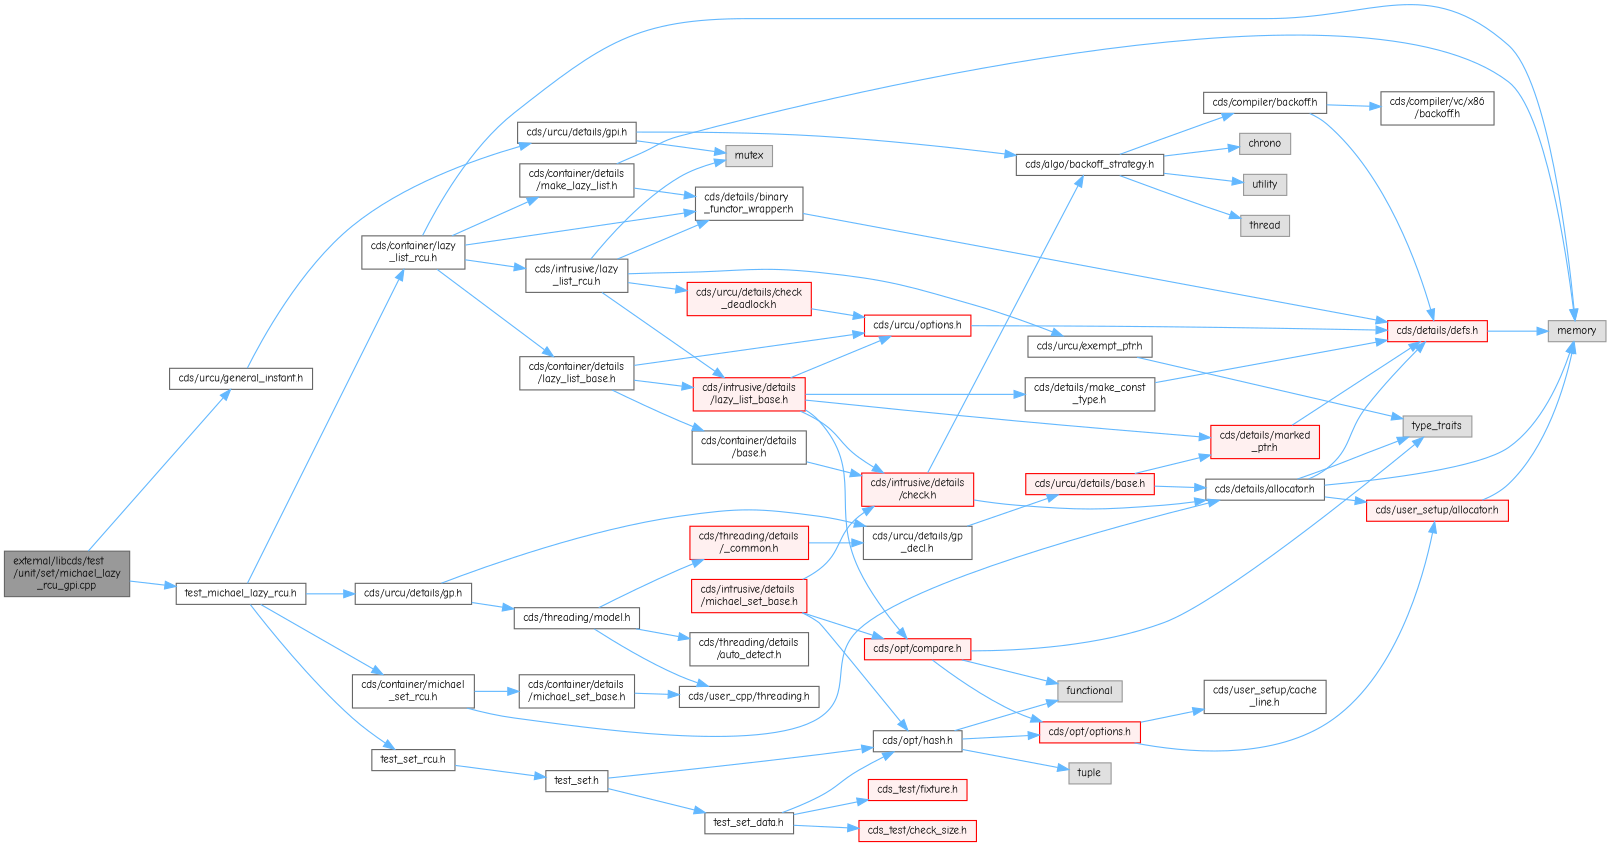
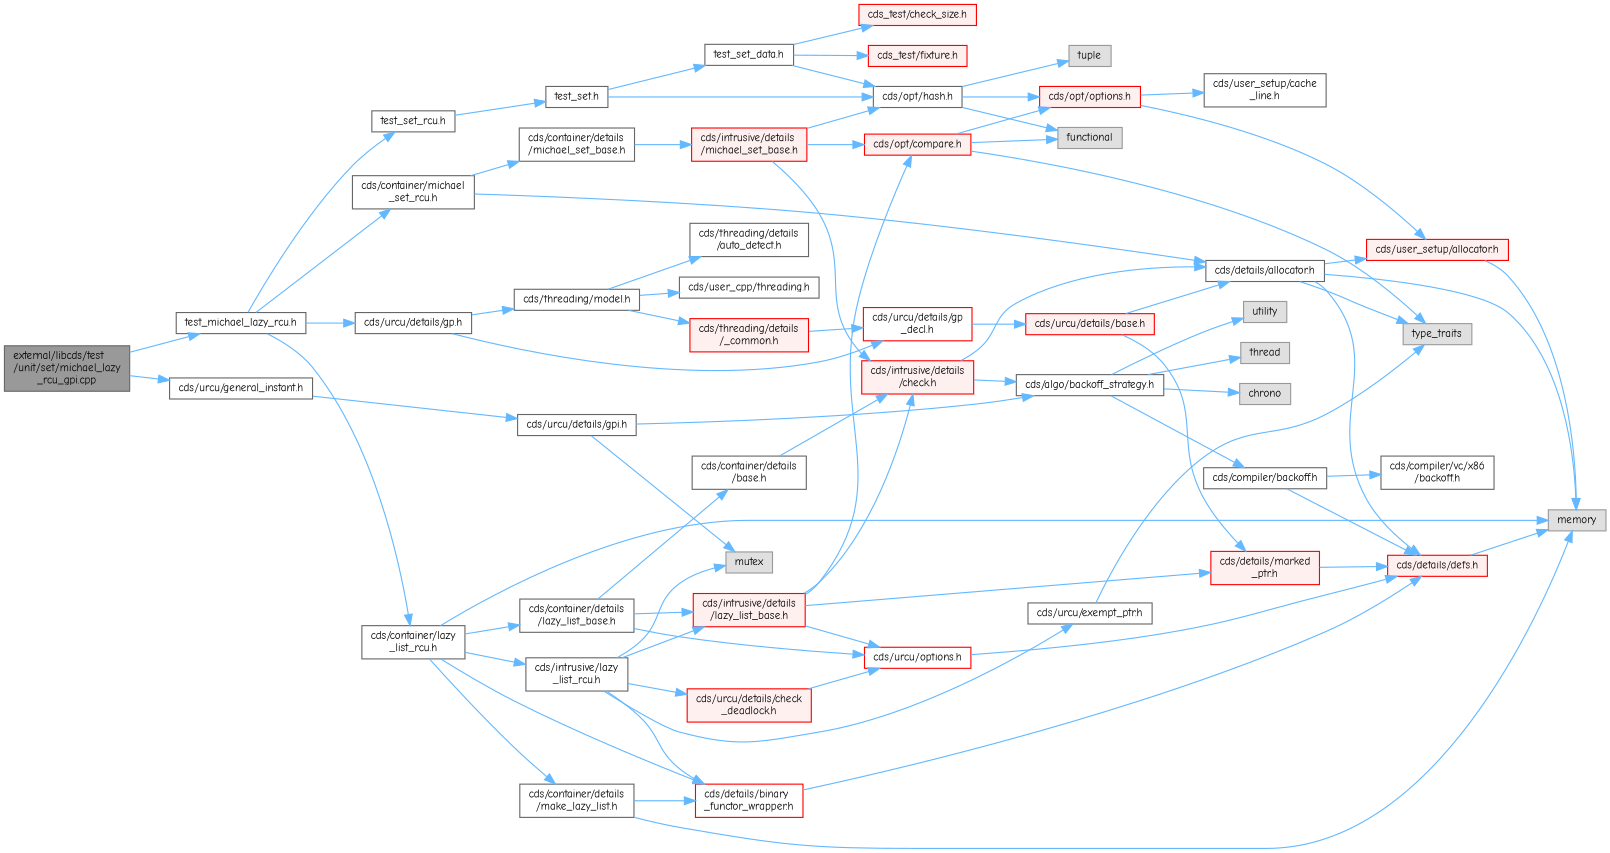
node "cds/details/binary _functor_wrapper.h": color grey40 -> red
node "cds/details/make_const _type.h": removed
node "cds/urcu/details/gp _decl.h": color grey40 -> red
edge "cds/container/details /michael_set_base.h" -> "cds/user_cpp/threading.h": now "cds/container/details /michael_set_base.h" -> "cds/intrusive/details /michael_set_base.h"
